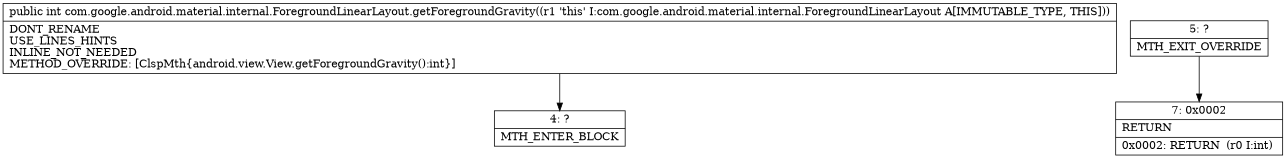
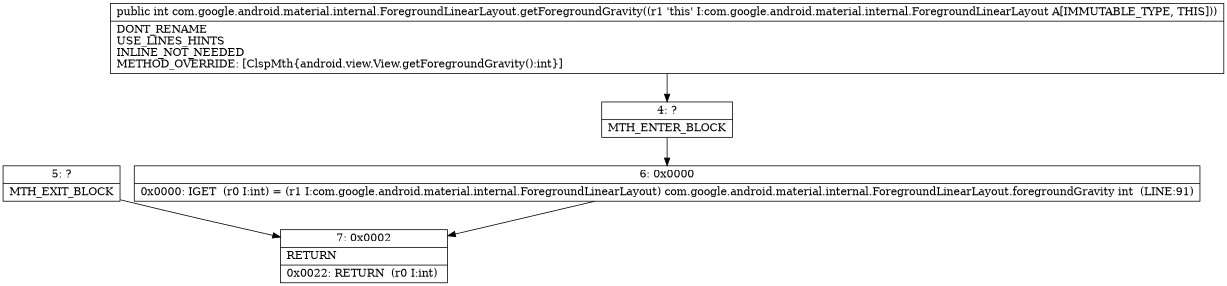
node "5: ?": text "MTH_EXIT_OVERRIDE" -> "MTH_EXIT_BLOCK"
node "7: 0x0002": text "0x0002: RETURN  (r0 I:int)" -> "0x0022: RETURN  (r0 I:int)"
node "6: 0x0000": added
